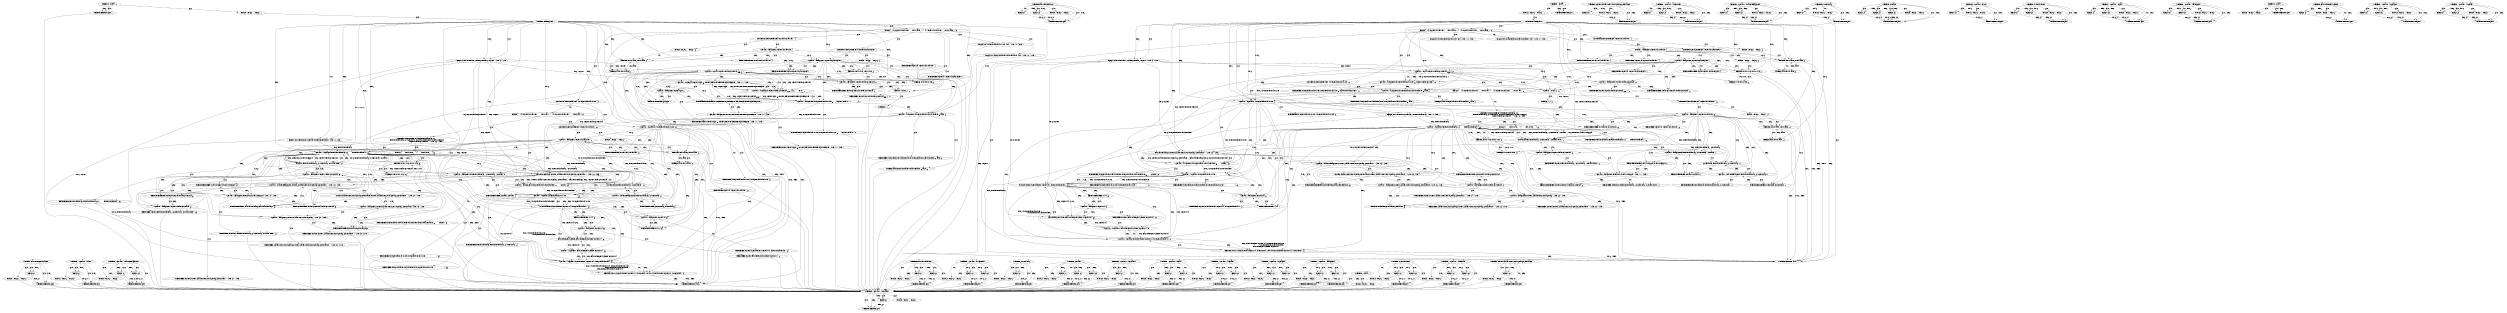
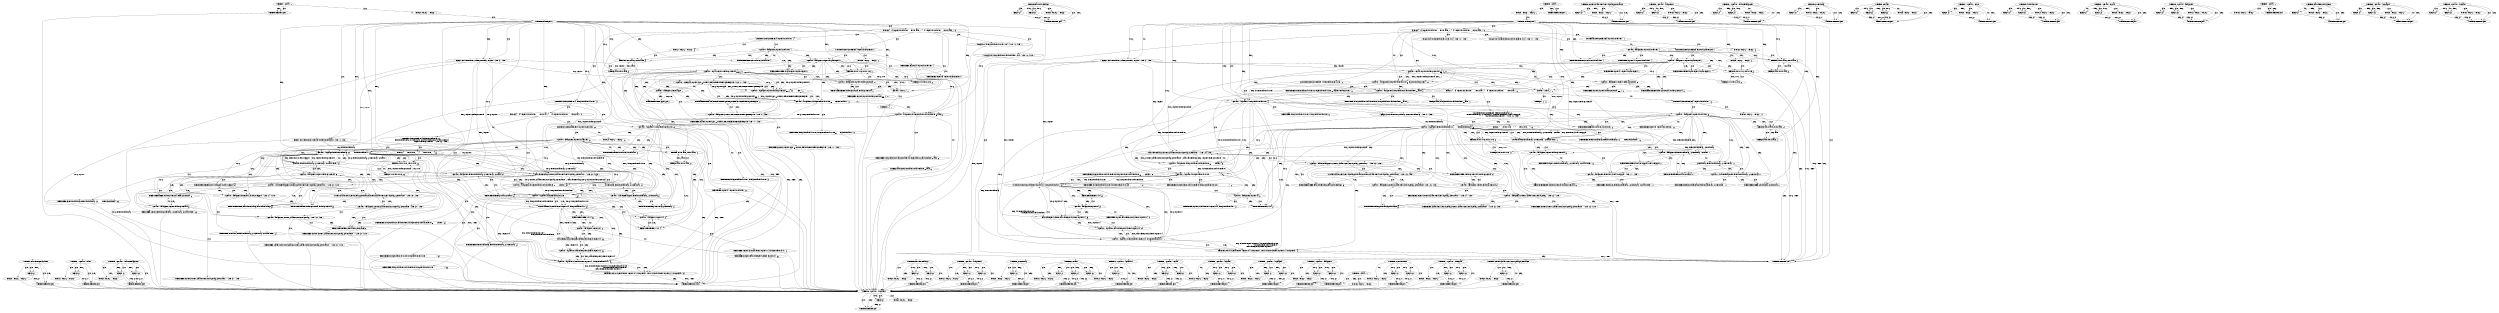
edge "(<operator>.fieldAccess,request.type)" -> "(FIELD_IDENTIFIER,type,type)": label "AST: " -> "FRAME: "
